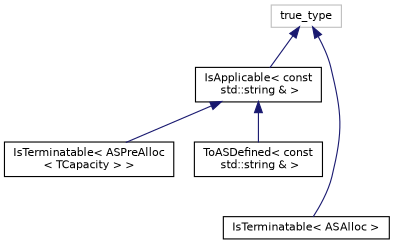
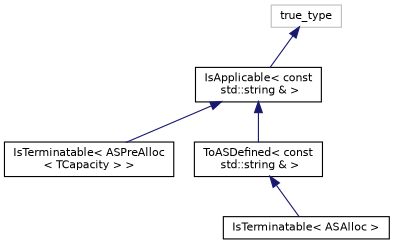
edge "IsTerminatable< ASAlloc >" -> "true_type": now "IsTerminatable< ASAlloc >" -> "ToASDefined< const std::string & >"
